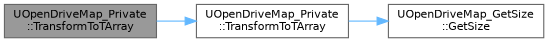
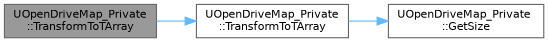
node "UOpenDriveMap_GetSize ::GetSize": label "UOpenDriveMap_GetSize ::GetSize" -> "UOpenDriveMap_Private ::GetSize"
